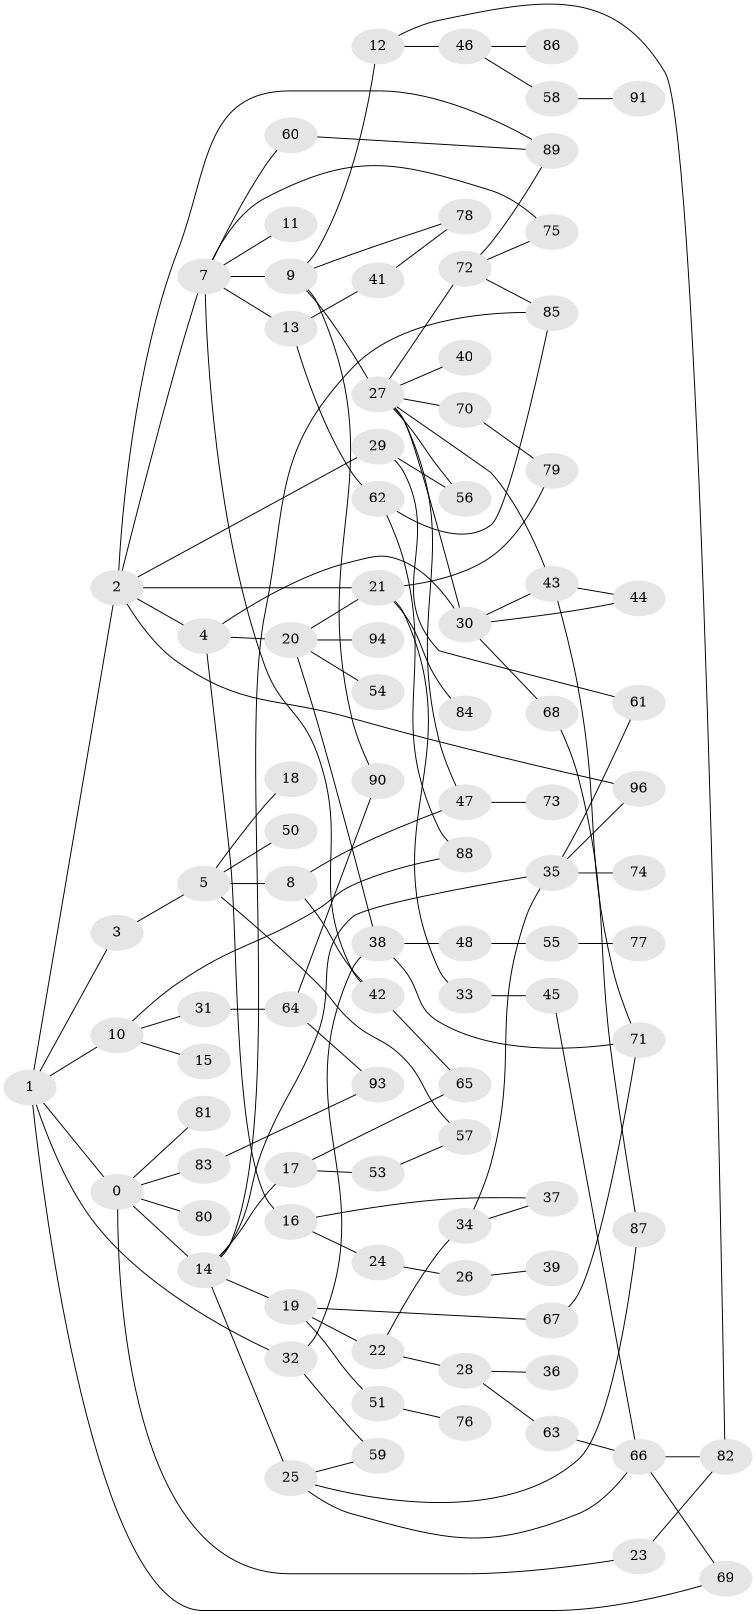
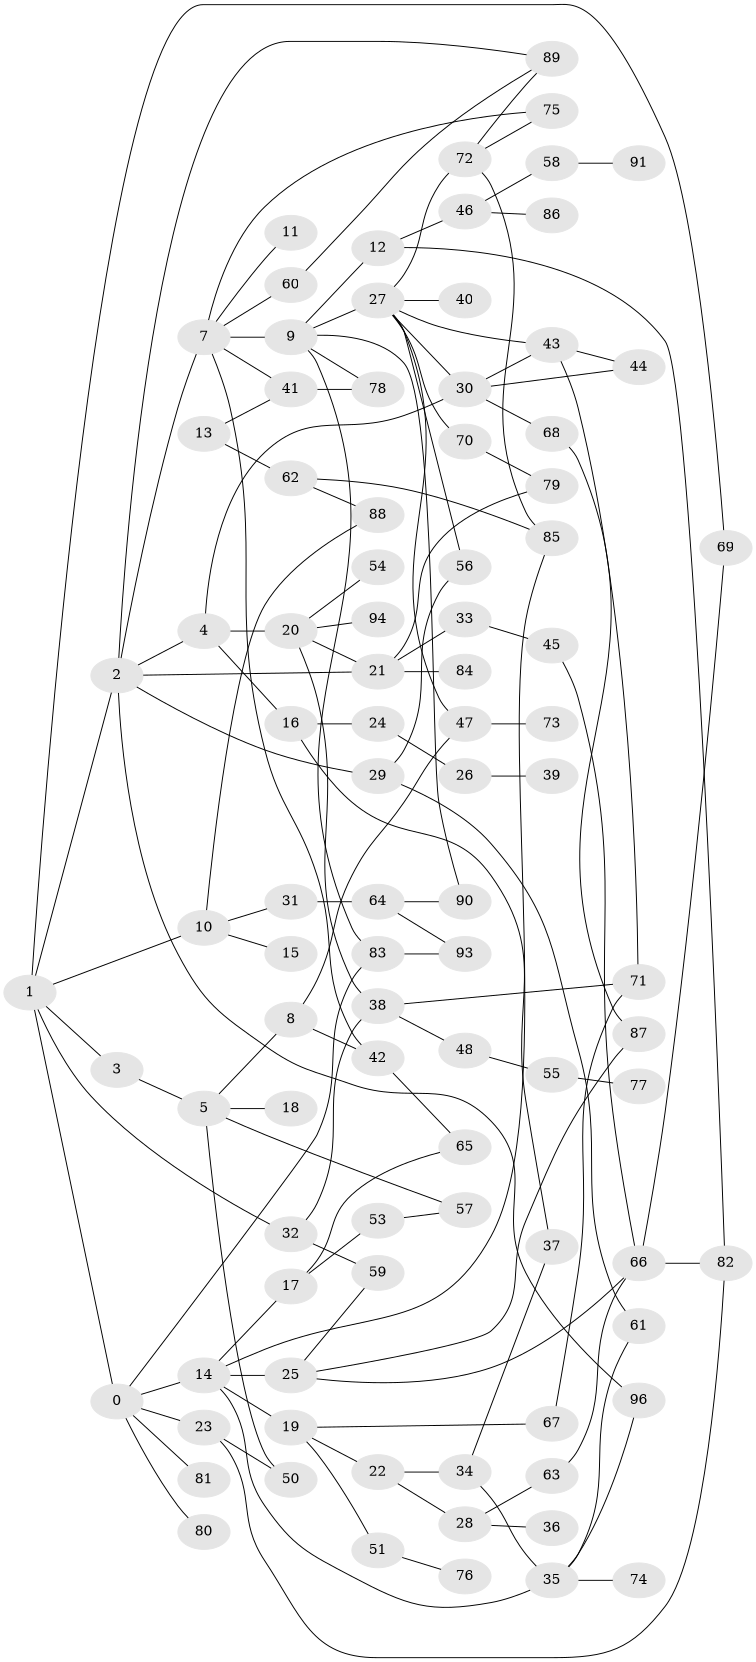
edge "7" -- "13": now "7" -- "41"
edge "9" -- "83": added
edge "23" -- "50": added
